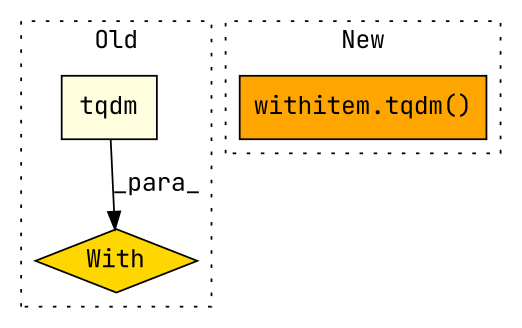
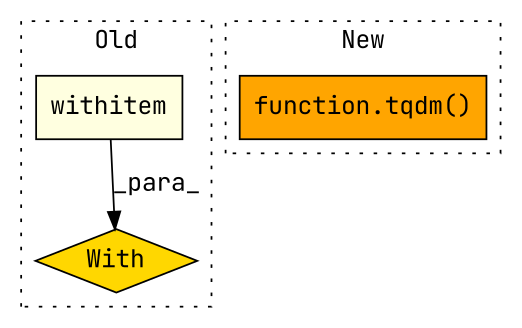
node "tqdm": label "tqdm" -> "withitem"
node "withitem.tqdm()": label "withitem.tqdm()" -> "function.tqdm()"
